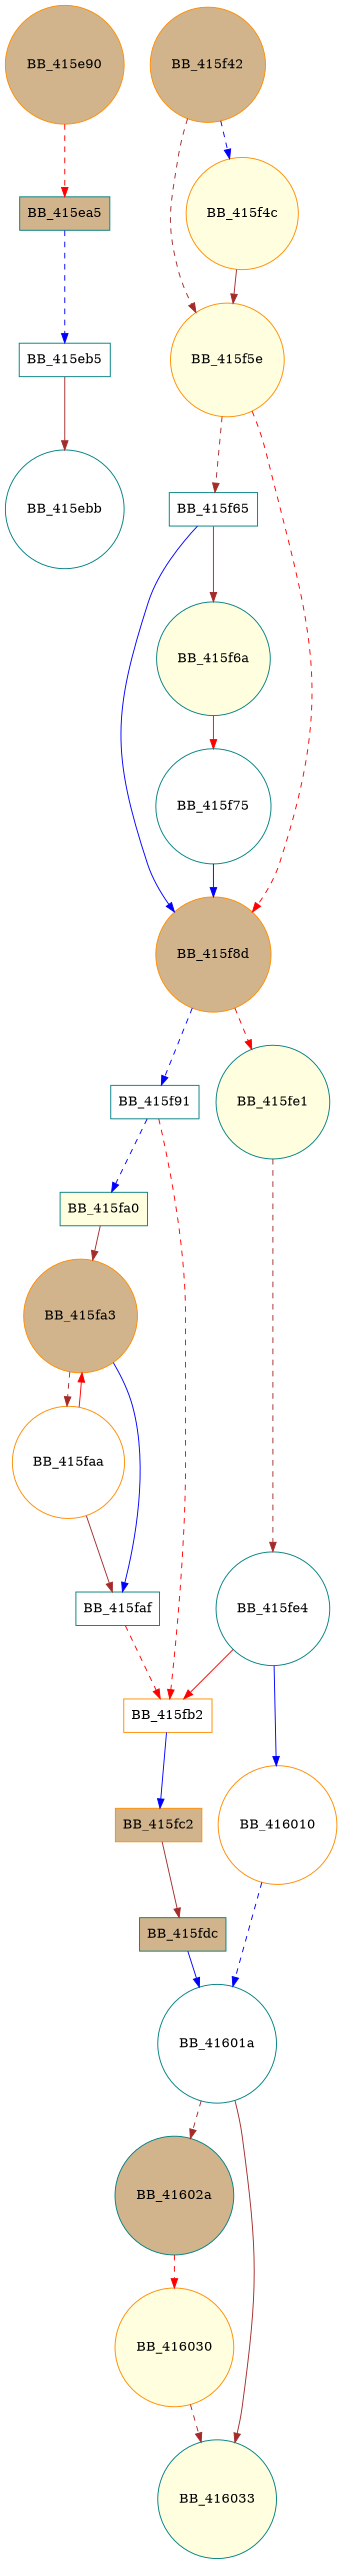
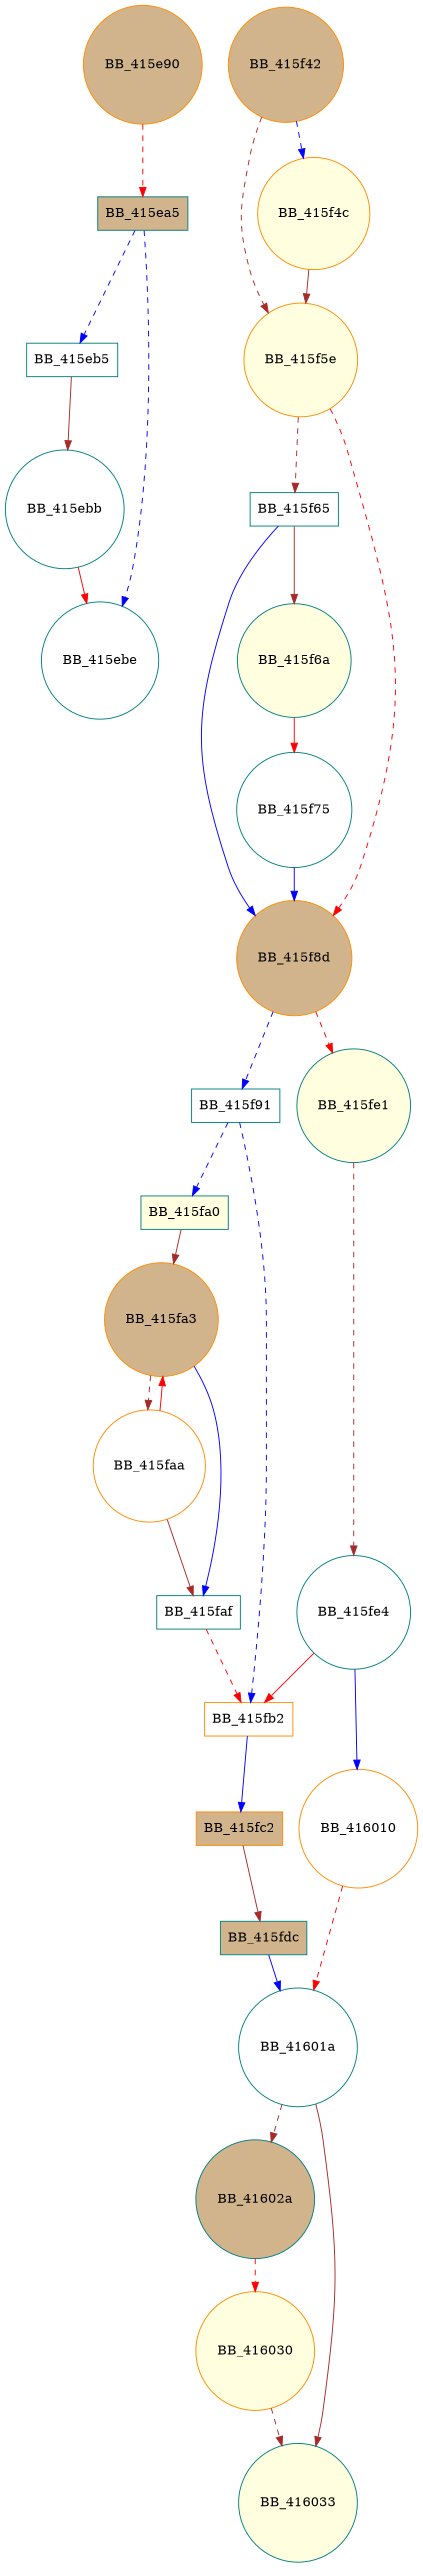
node "BB_415ebe": added
edge "BB_415f91" -> "BB_415fb2": color red -> blue
edge "BB_416010" -> "BB_41601a": color blue -> red
